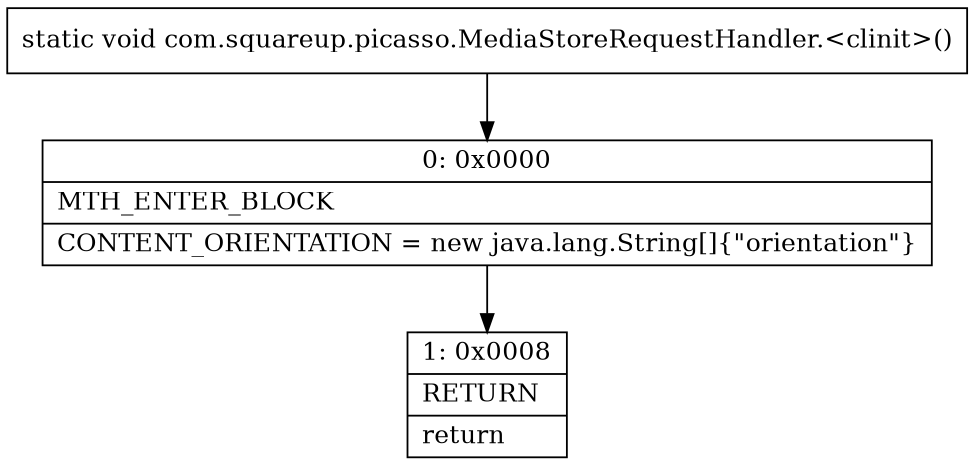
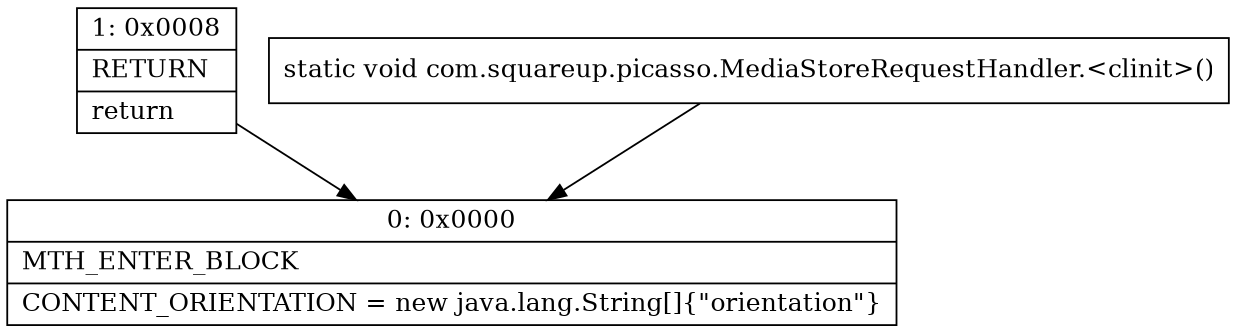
edge "0: 0x0000" -> "1: 0x0008": reversed
